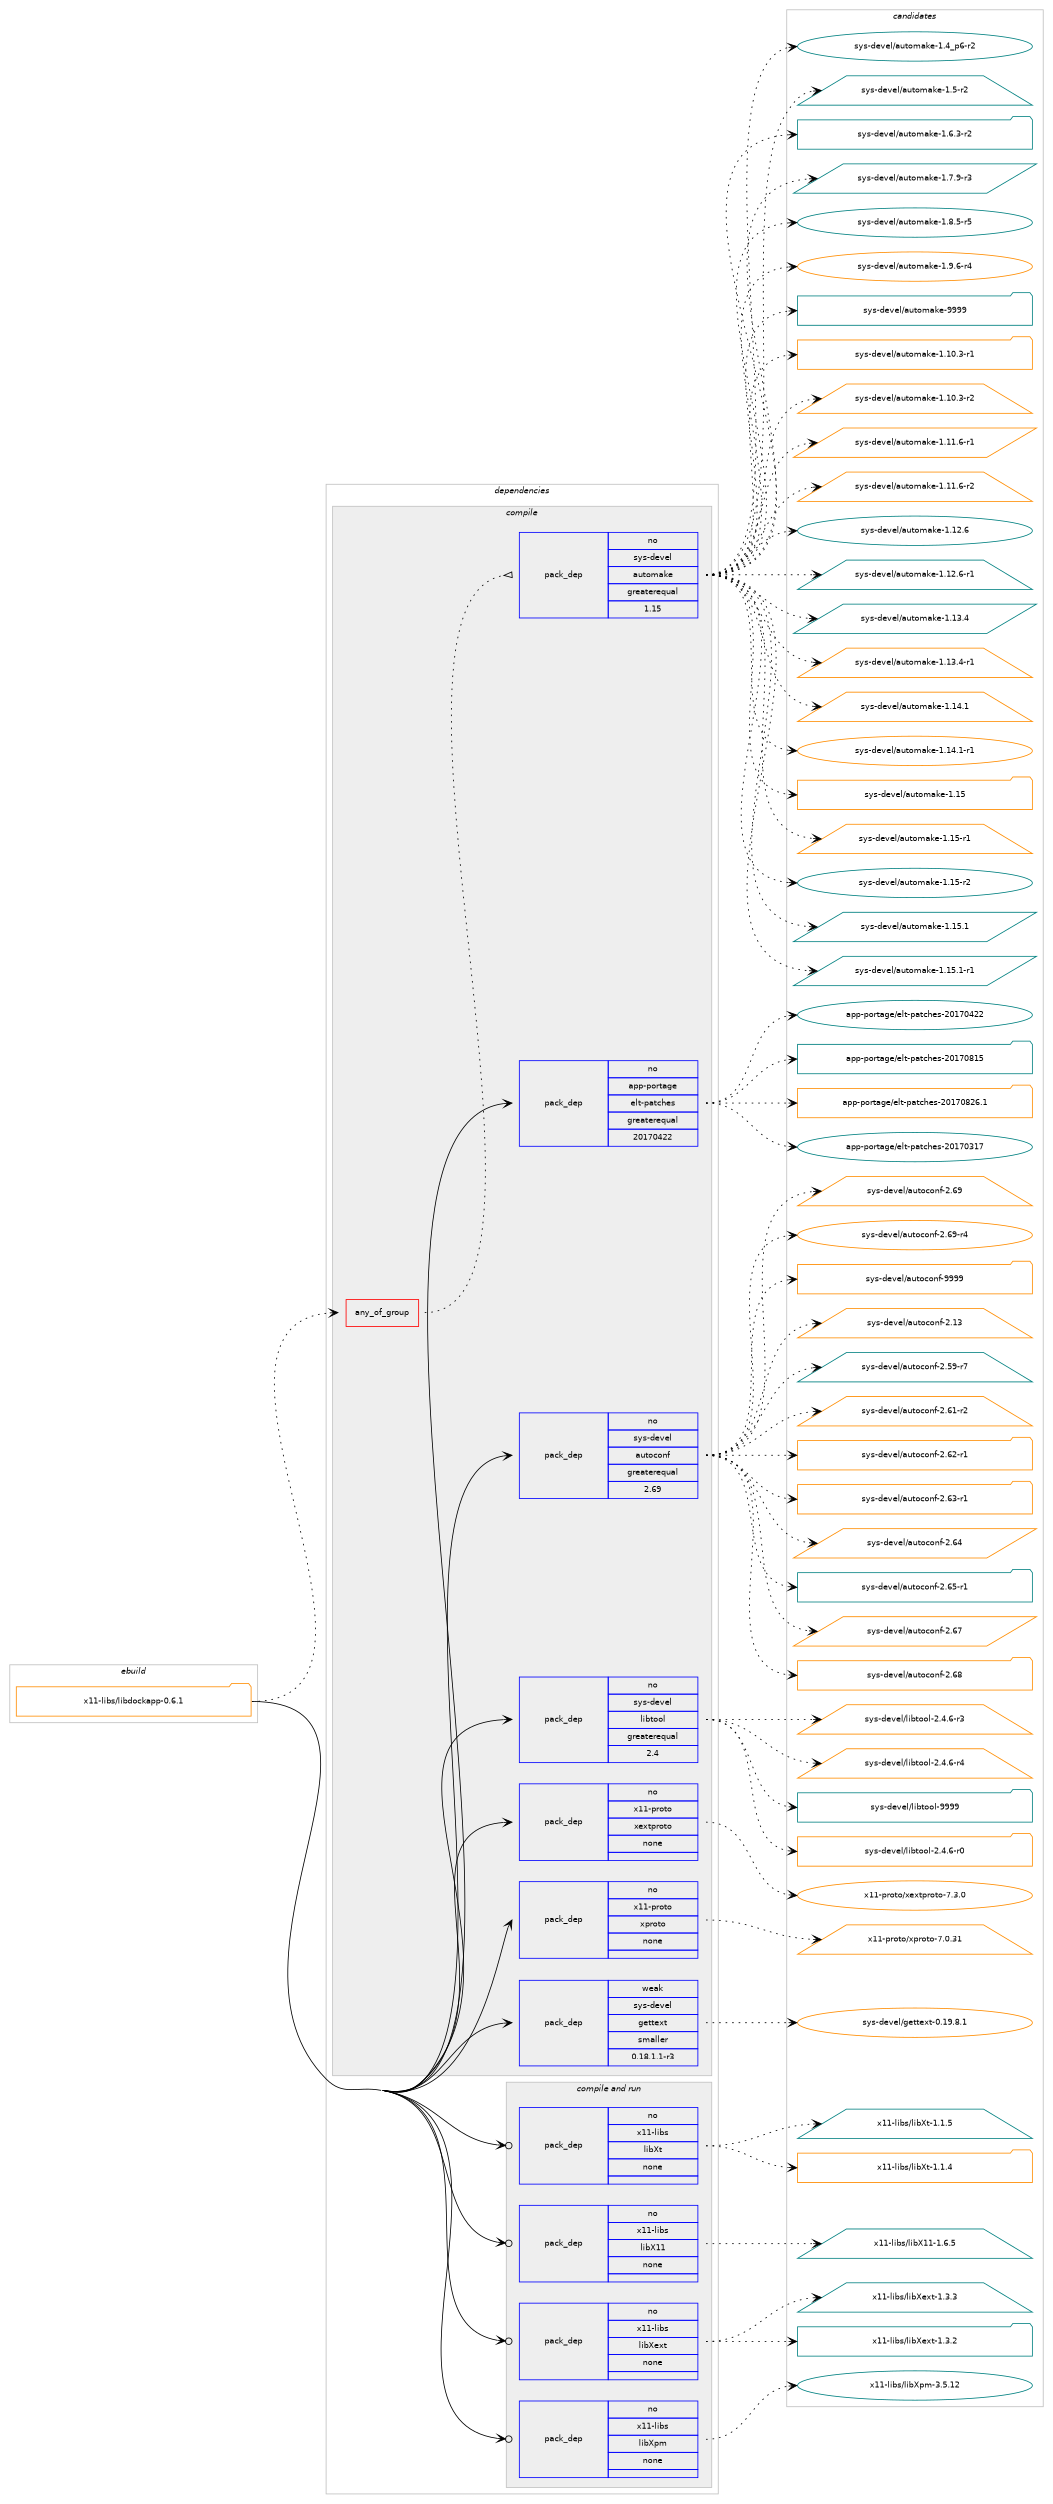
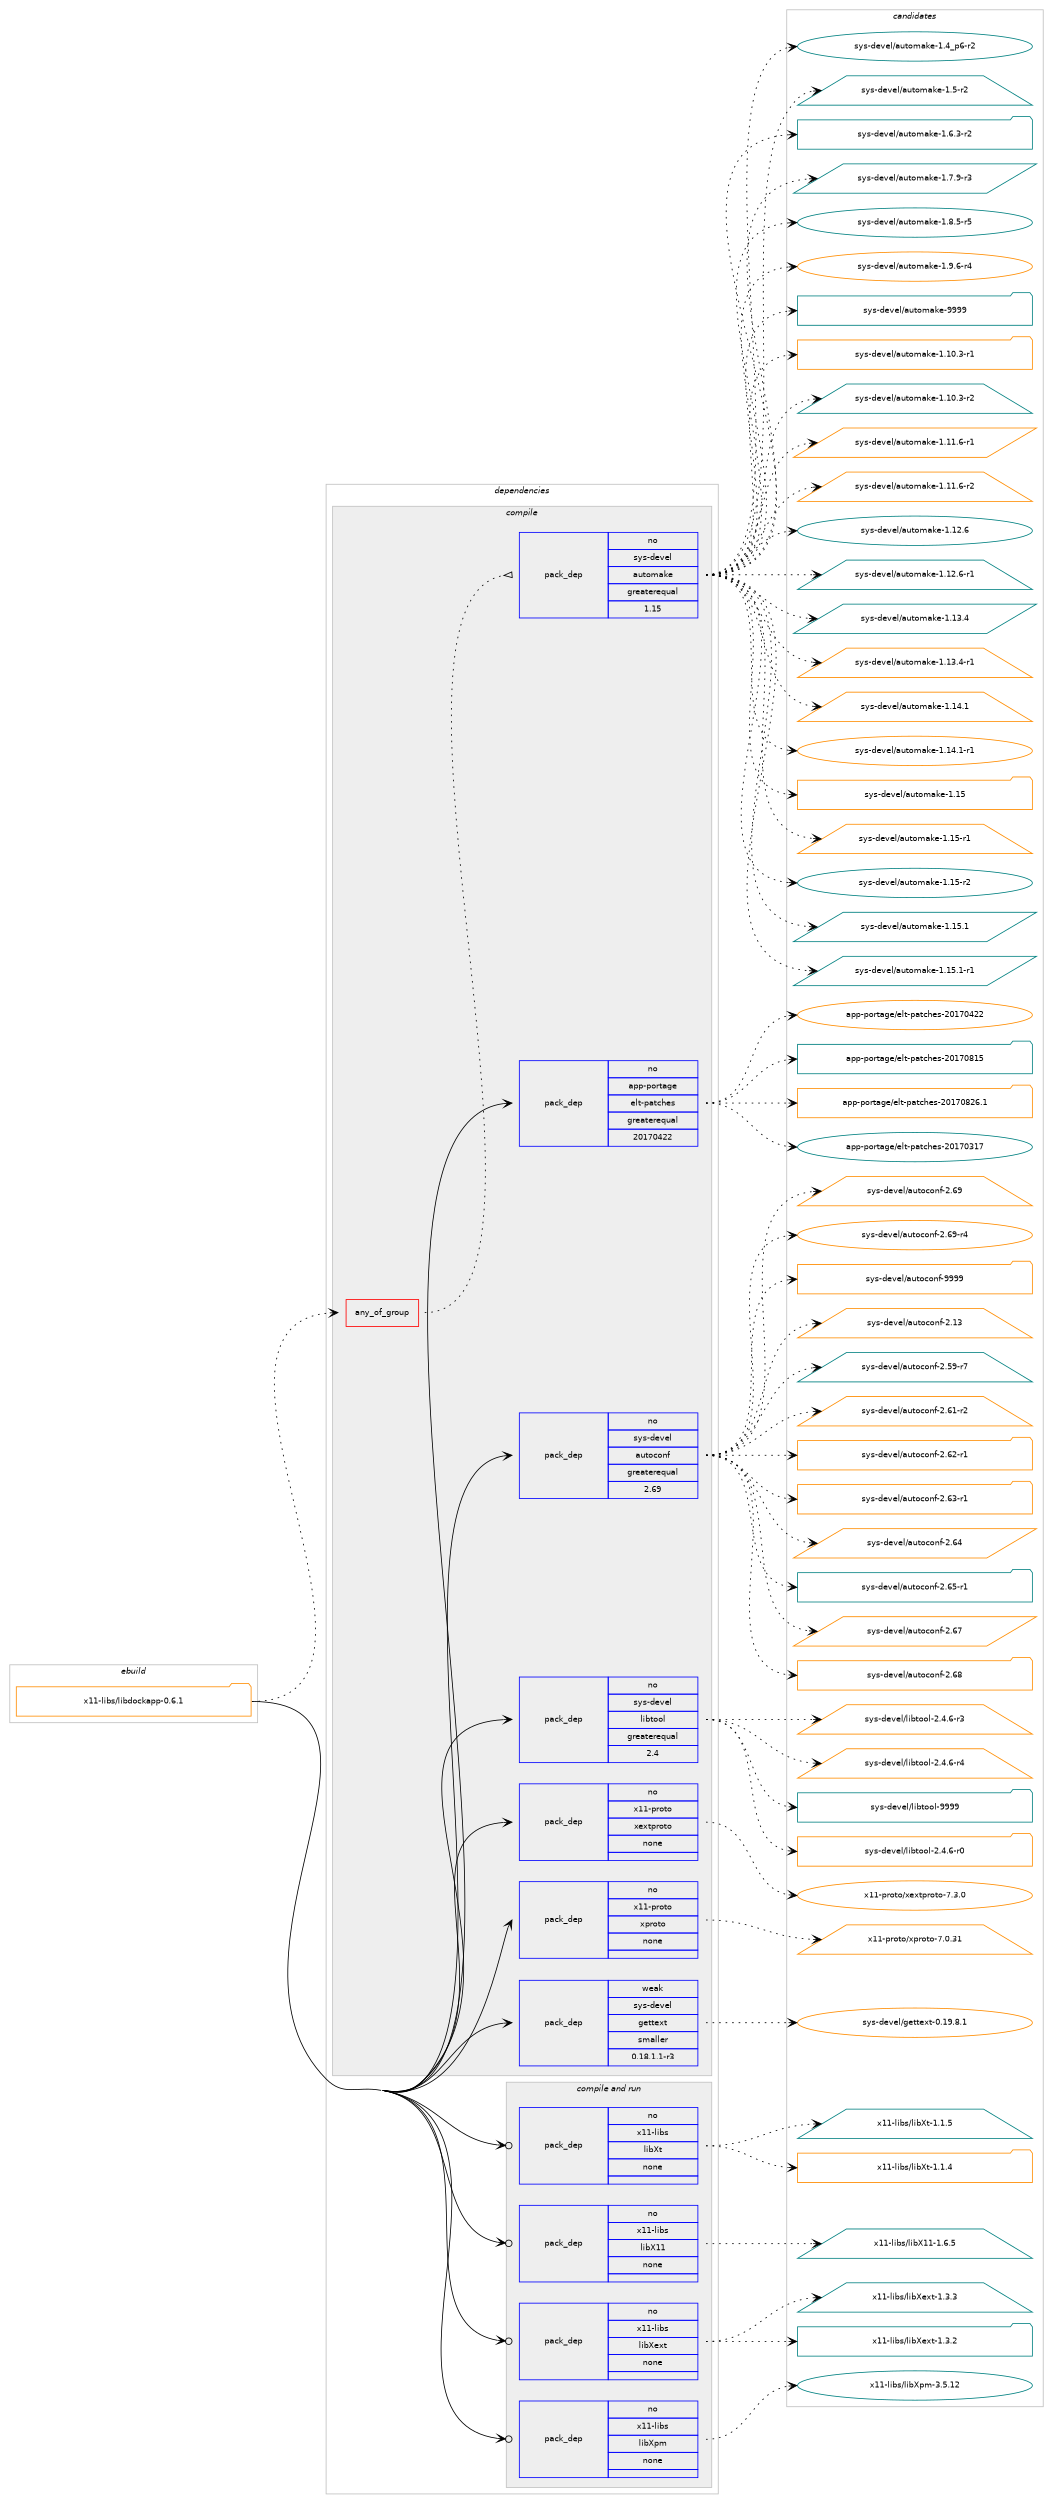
node "sys-devel/automake-1.10.3-r2": color darkorange -> teal
node "app-portage/elt-patches-20170422": color teal -> darkorange
